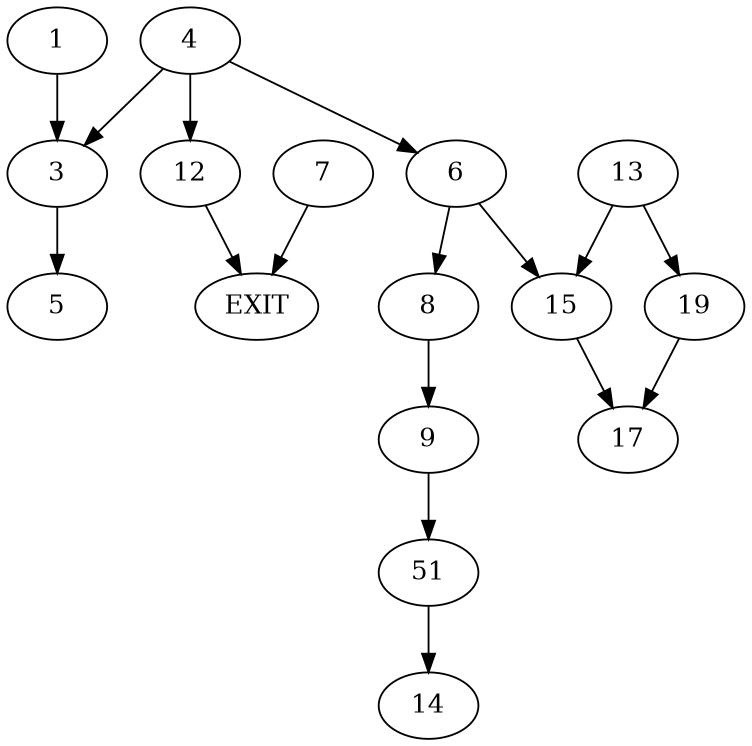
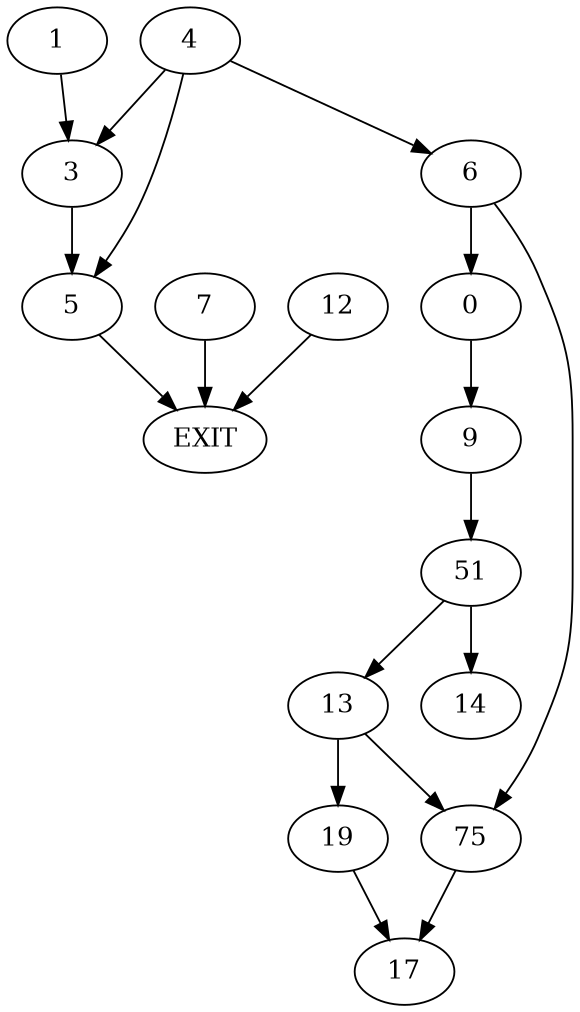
edge "4" -> "12": now "4" -> "5"
node "8": label "8" -> "0"
node "15": label "15" -> "75"
edge "5" -> "EXIT": added
edge "51" -> "13": added
